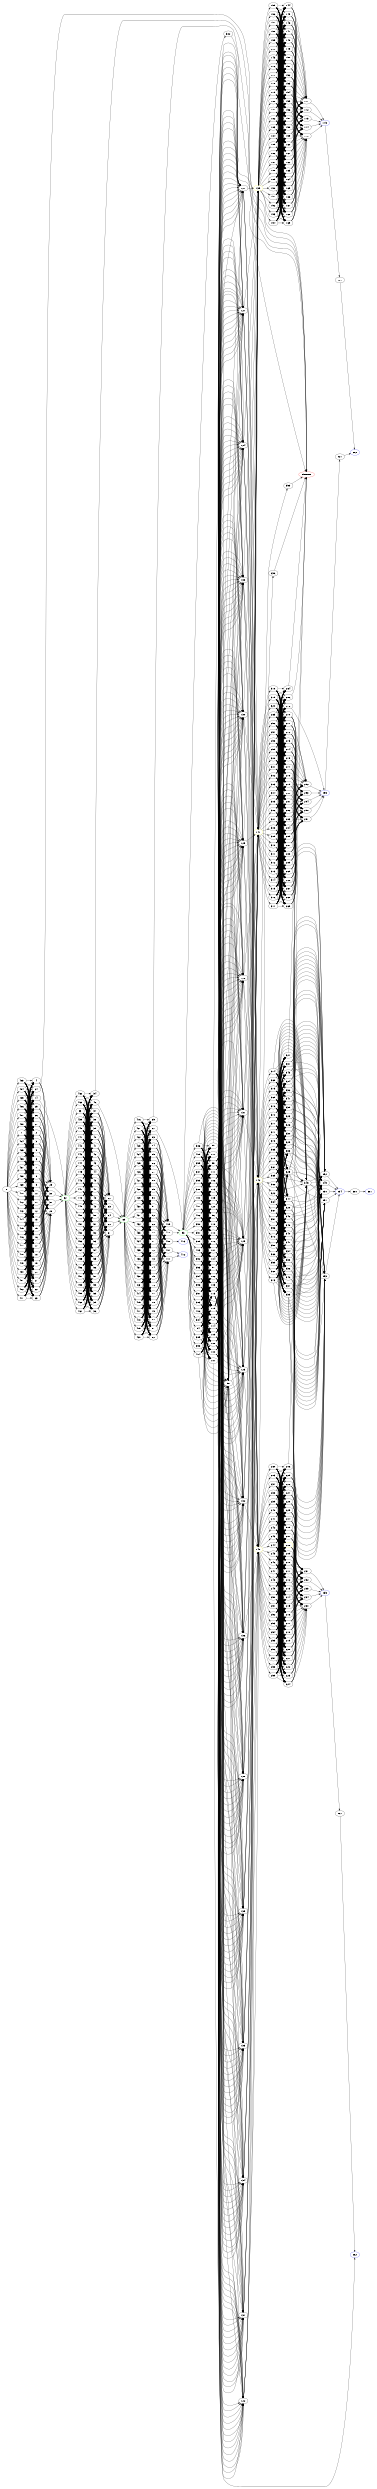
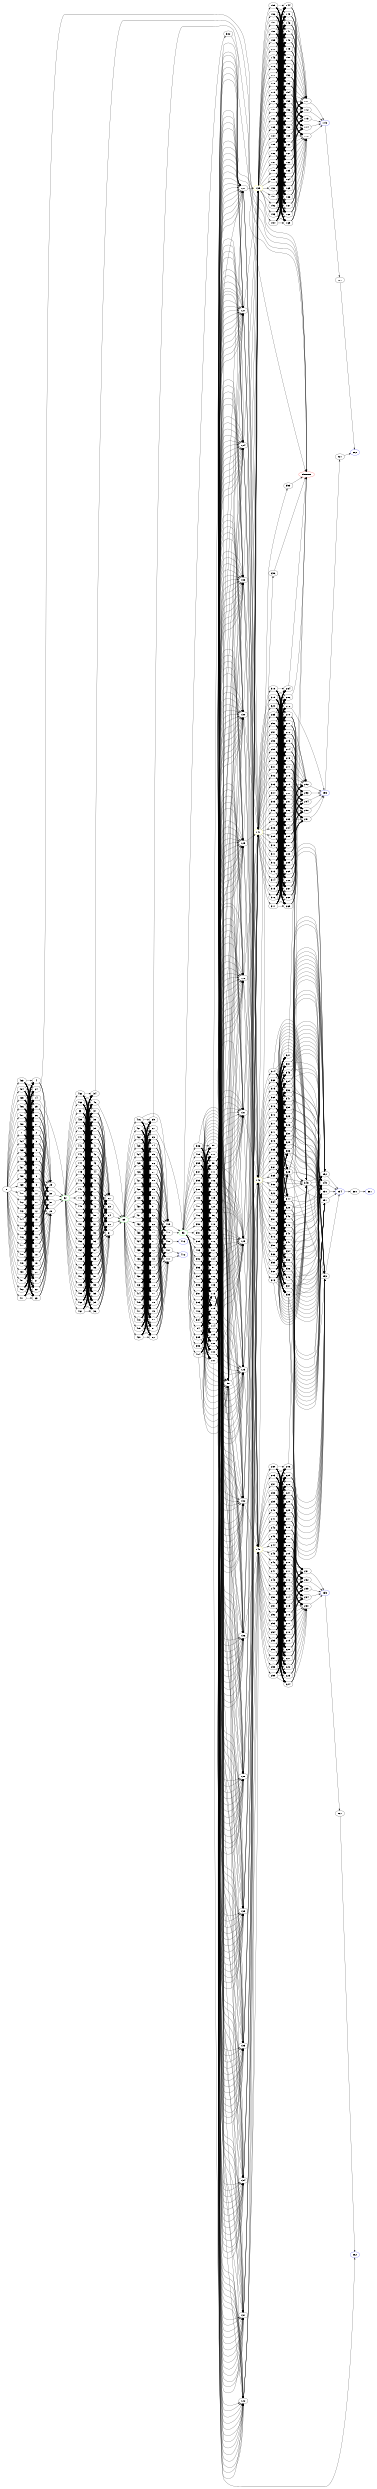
edge "325" -> "345": now "362" -> "345"
edge "77" -> "409": now "416" -> "409"
node "208": color yellow -> black
